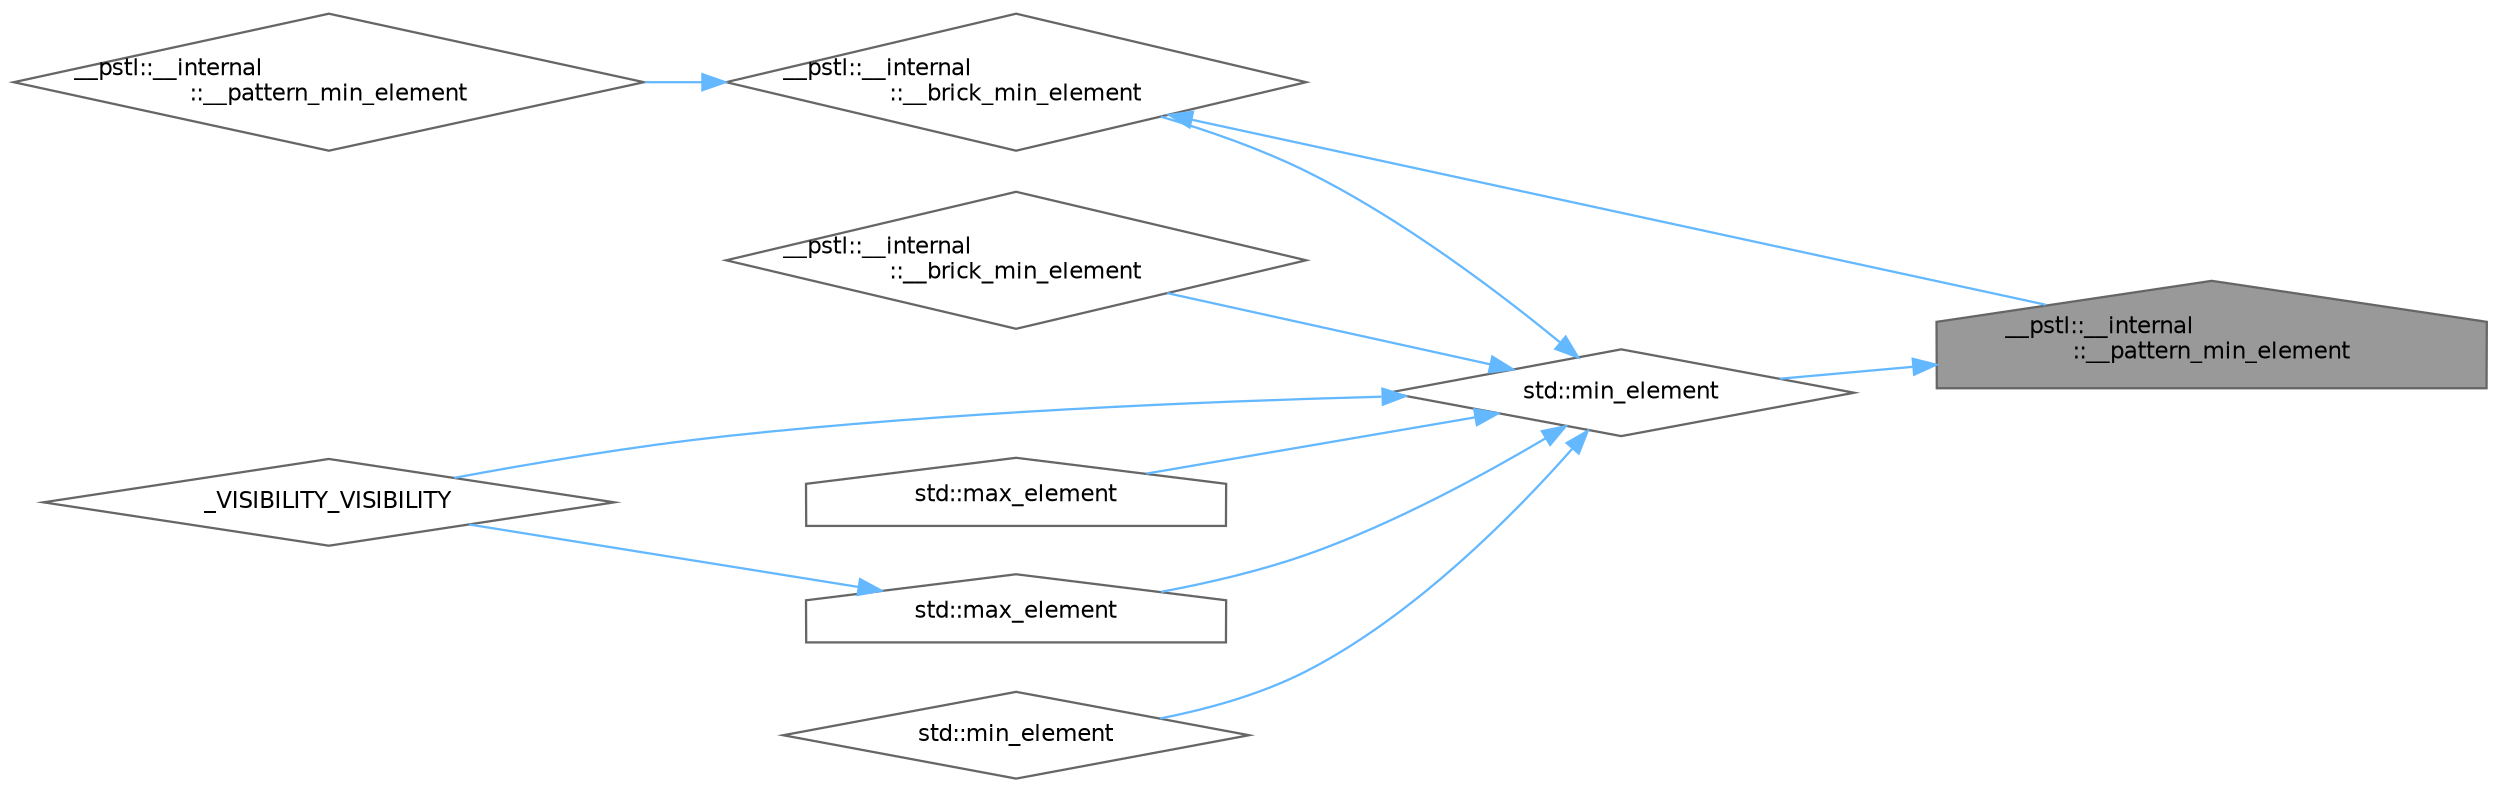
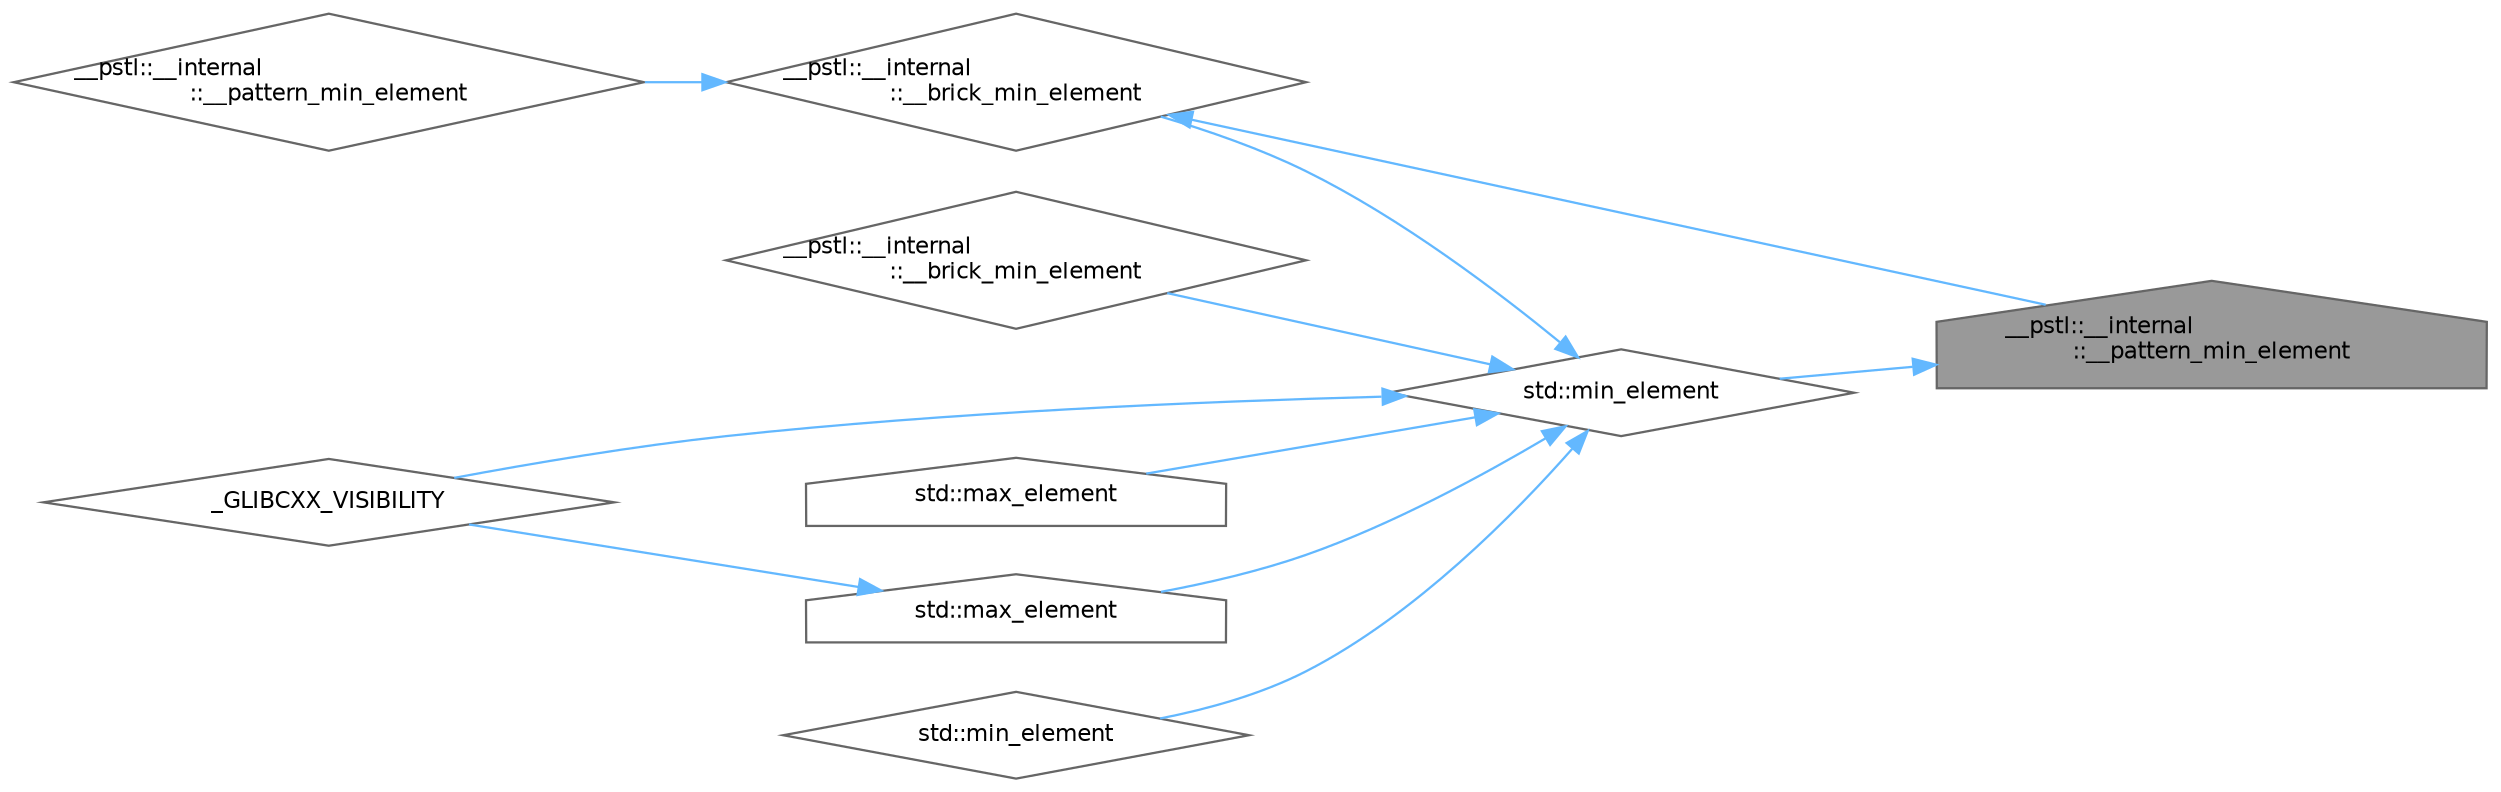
node "_VISIBILITY_VISIBILITY": label "_VISIBILITY_VISIBILITY" -> "_GLIBCXX_VISIBILITY"
